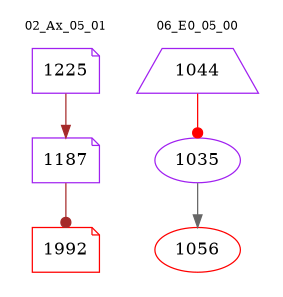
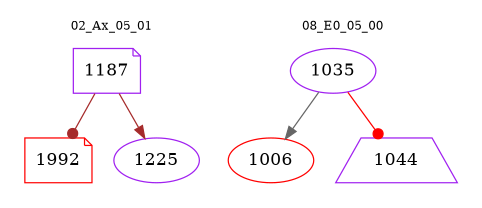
cluster "06_E0_05_00": label "06_E0_05_00" -> "08_E0_05_00"
node "1225": shape note -> ellipse
edge "1225" -> "1187": reversed
edge "1044" -> "1035": reversed
node "1056": label "1056" -> "1006"
